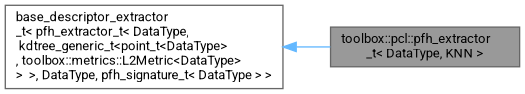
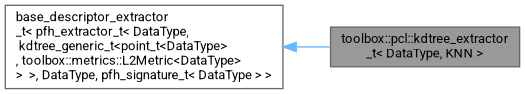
node "toolbox::pcl::pfh_extractor _t< DataType, KNN >": label "toolbox::pcl::pfh_extractor _t< DataType, KNN >" -> "toolbox::pcl::kdtree_extractor _t< DataType, KNN >"
